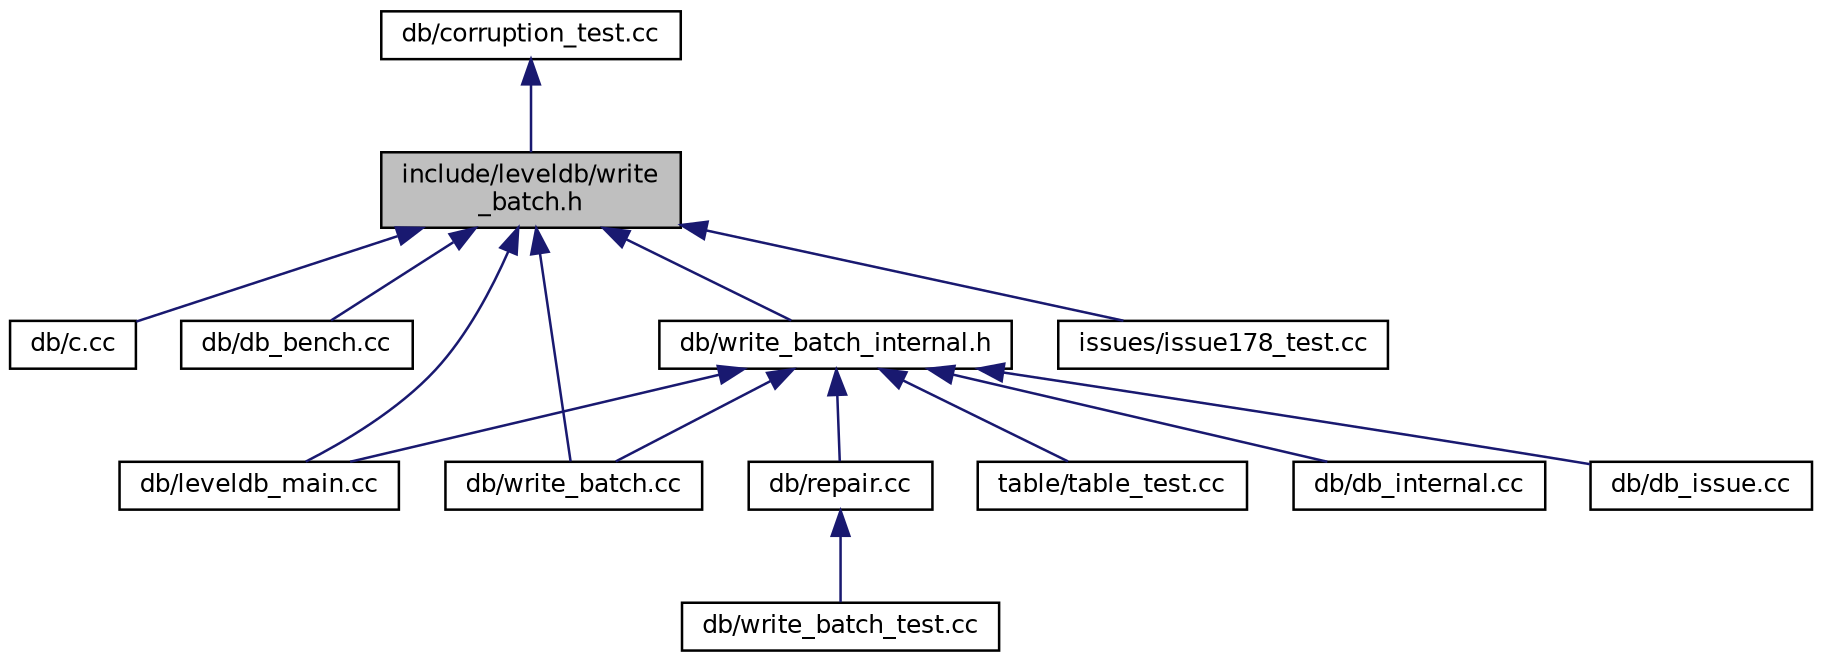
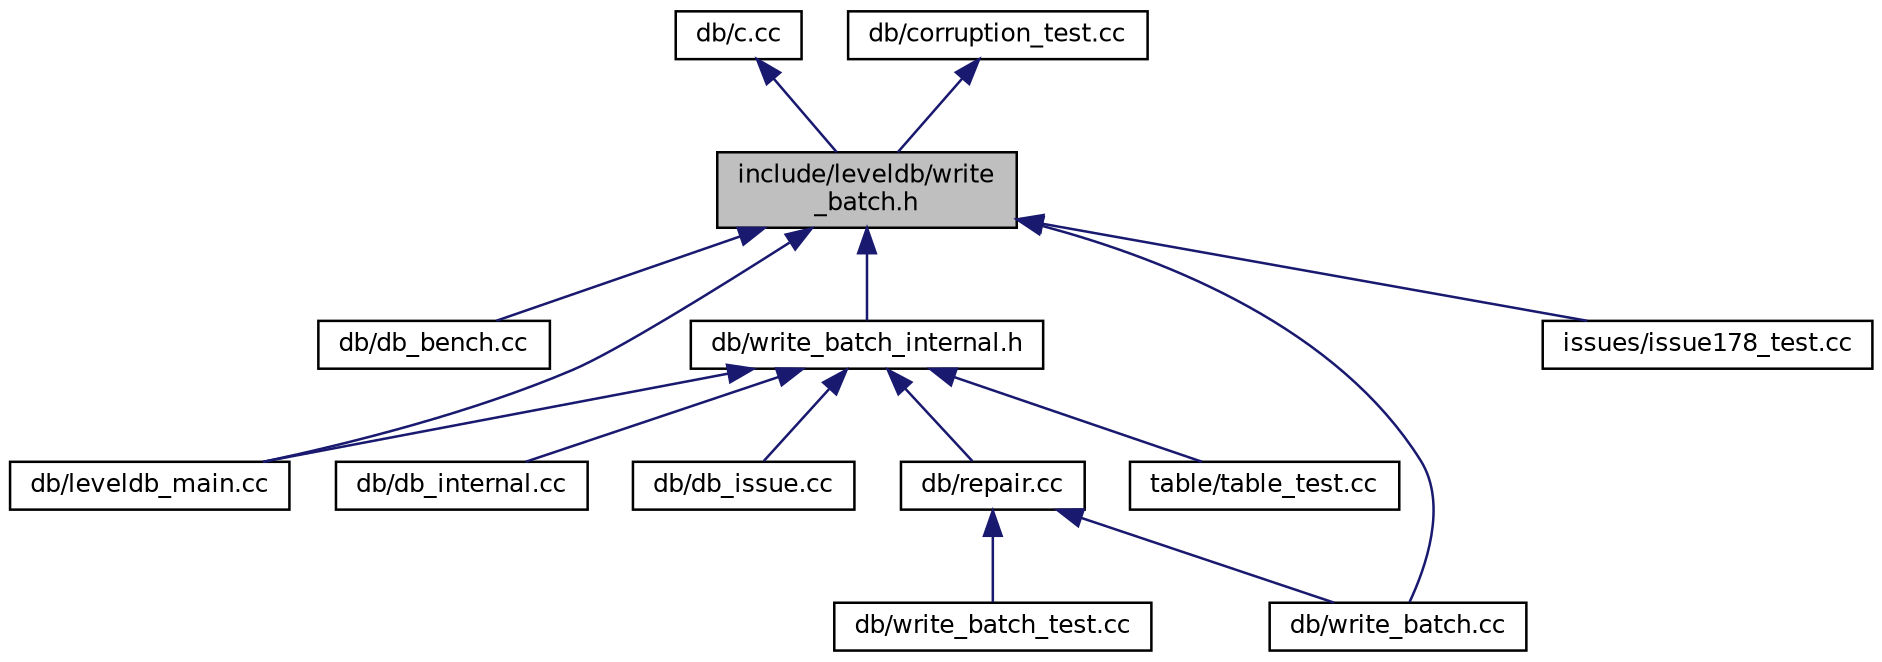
edge "db/c.cc" -> "include/leveldb/write _batch.h": reversed
edge "db/write_batch.cc" -> "db/write_batch_internal.h": now "db/write_batch.cc" -> "db/repair.cc"
